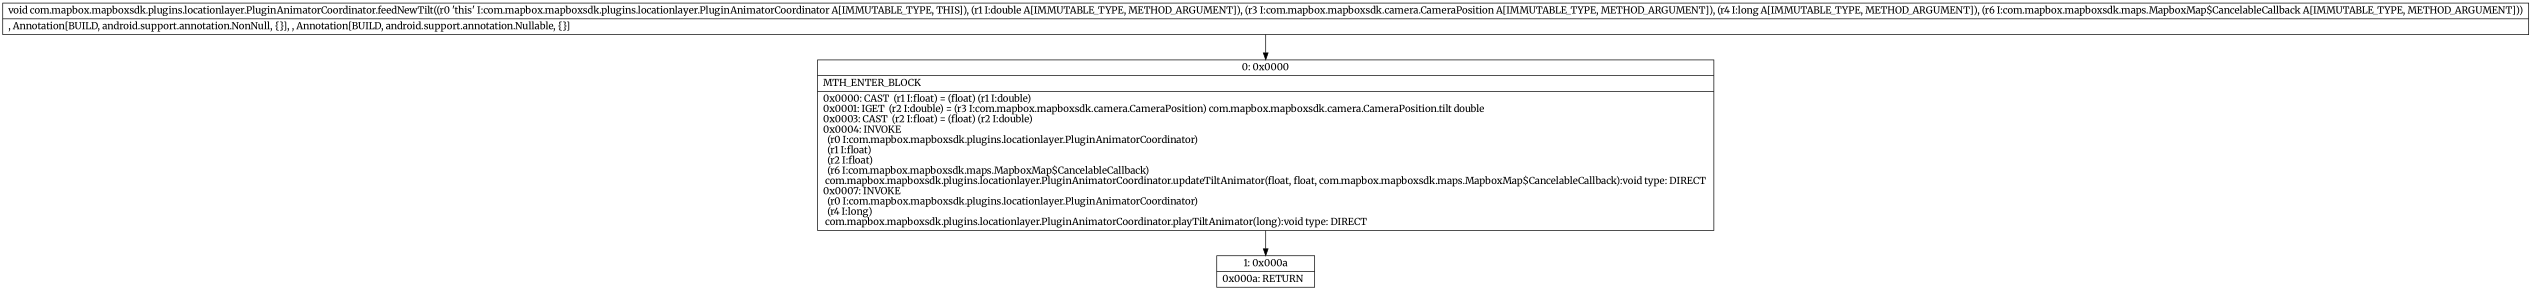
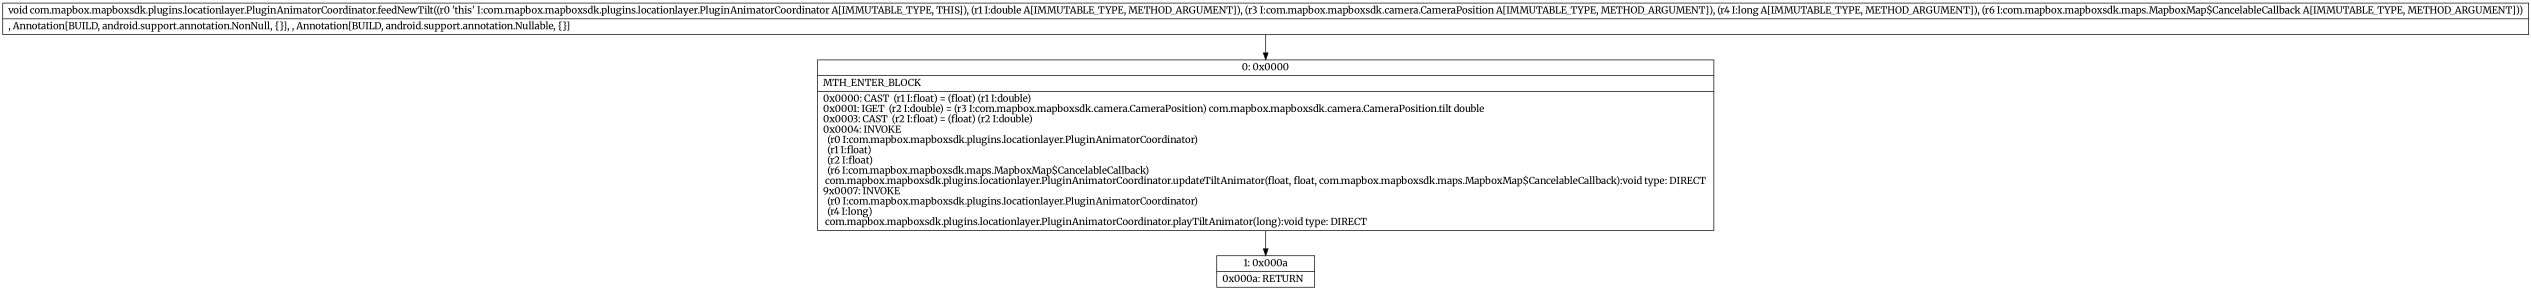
node "0: 0x0000": text "0x0007: INVOKE" -> "9x0007: INVOKE"
